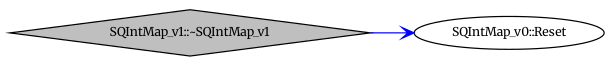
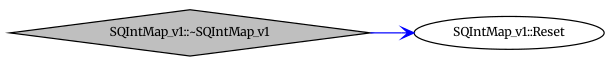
node "SQIntMap_v0::Reset": label "SQIntMap_v0::Reset" -> "SQIntMap_v1::Reset"
